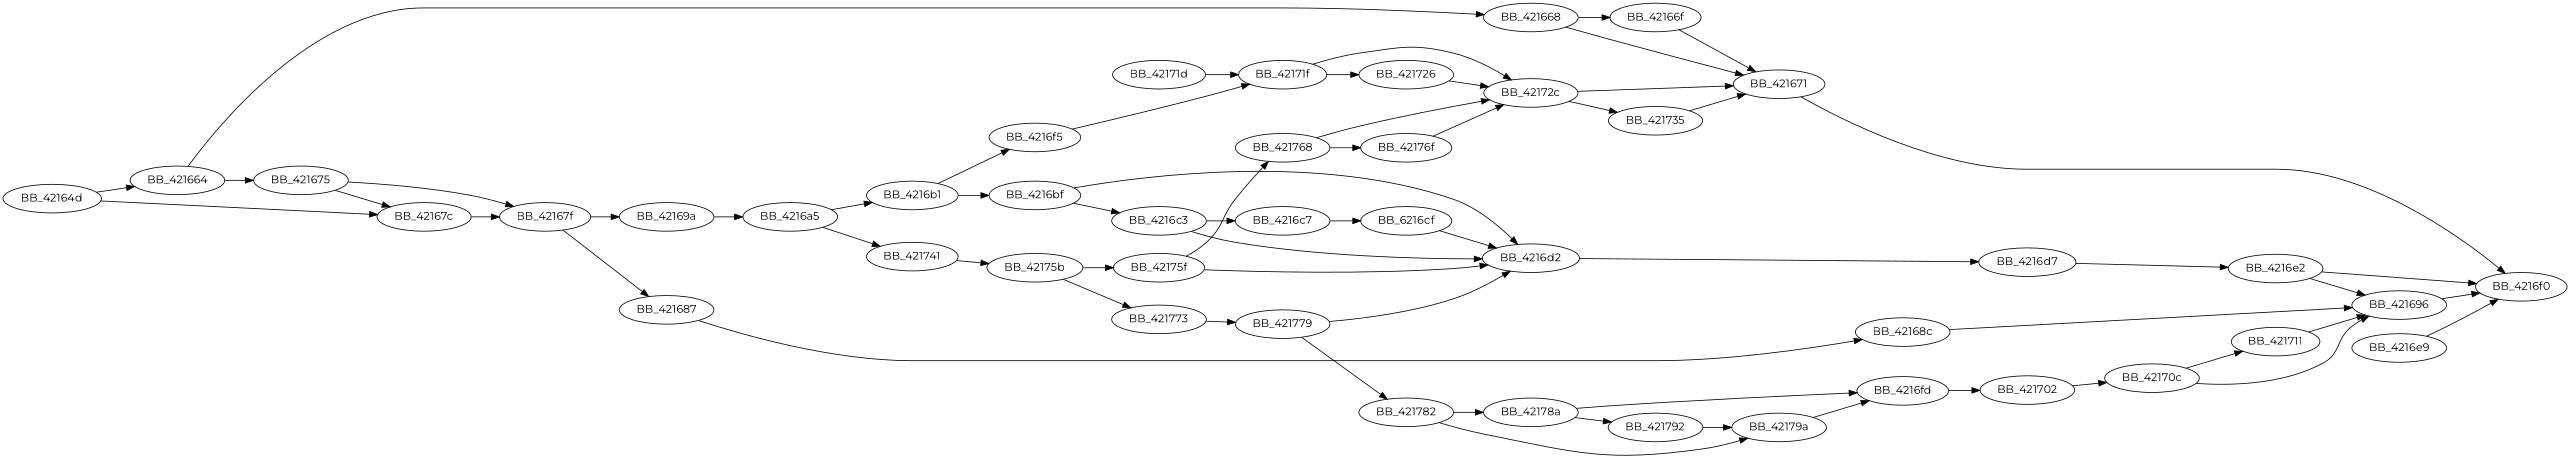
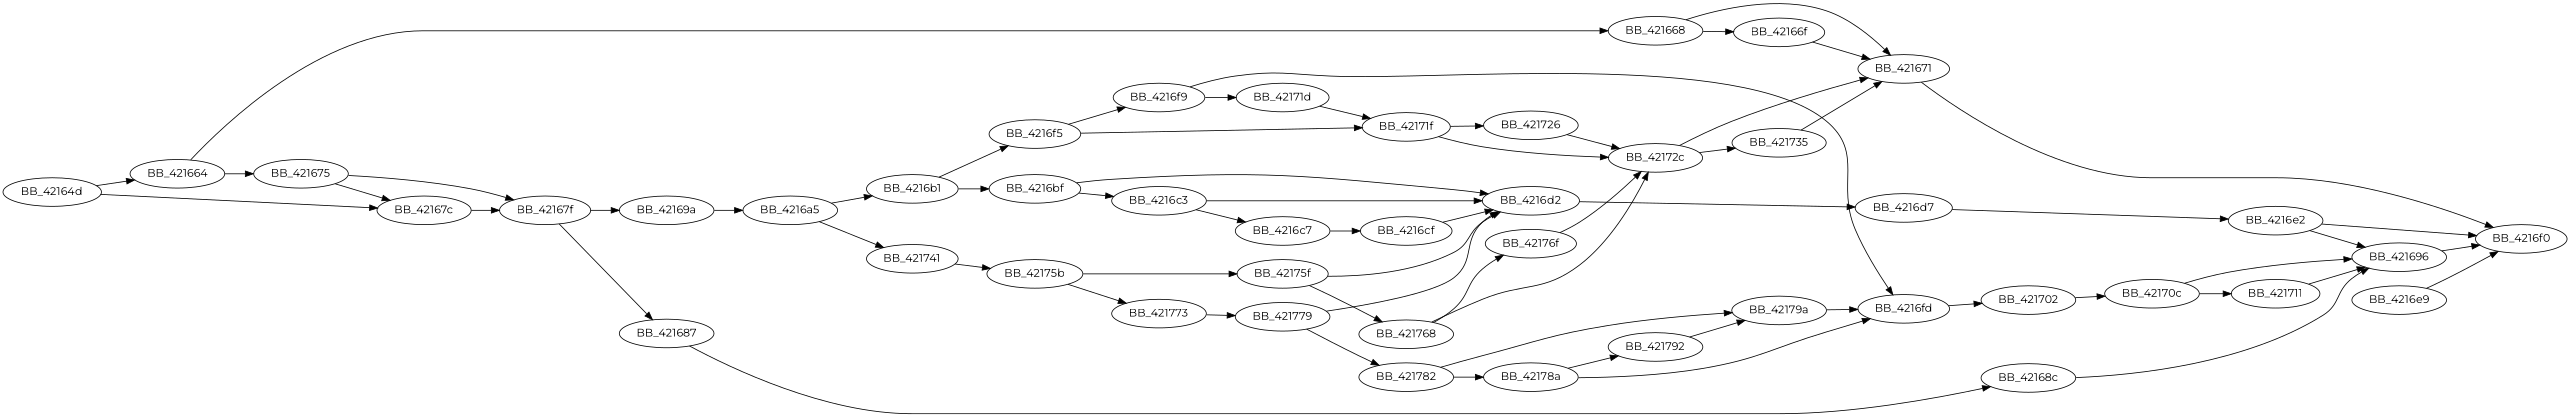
node "BB_4216f9": added
node "BB_6216cf": label "BB_6216cf" -> "BB_4216cf"
